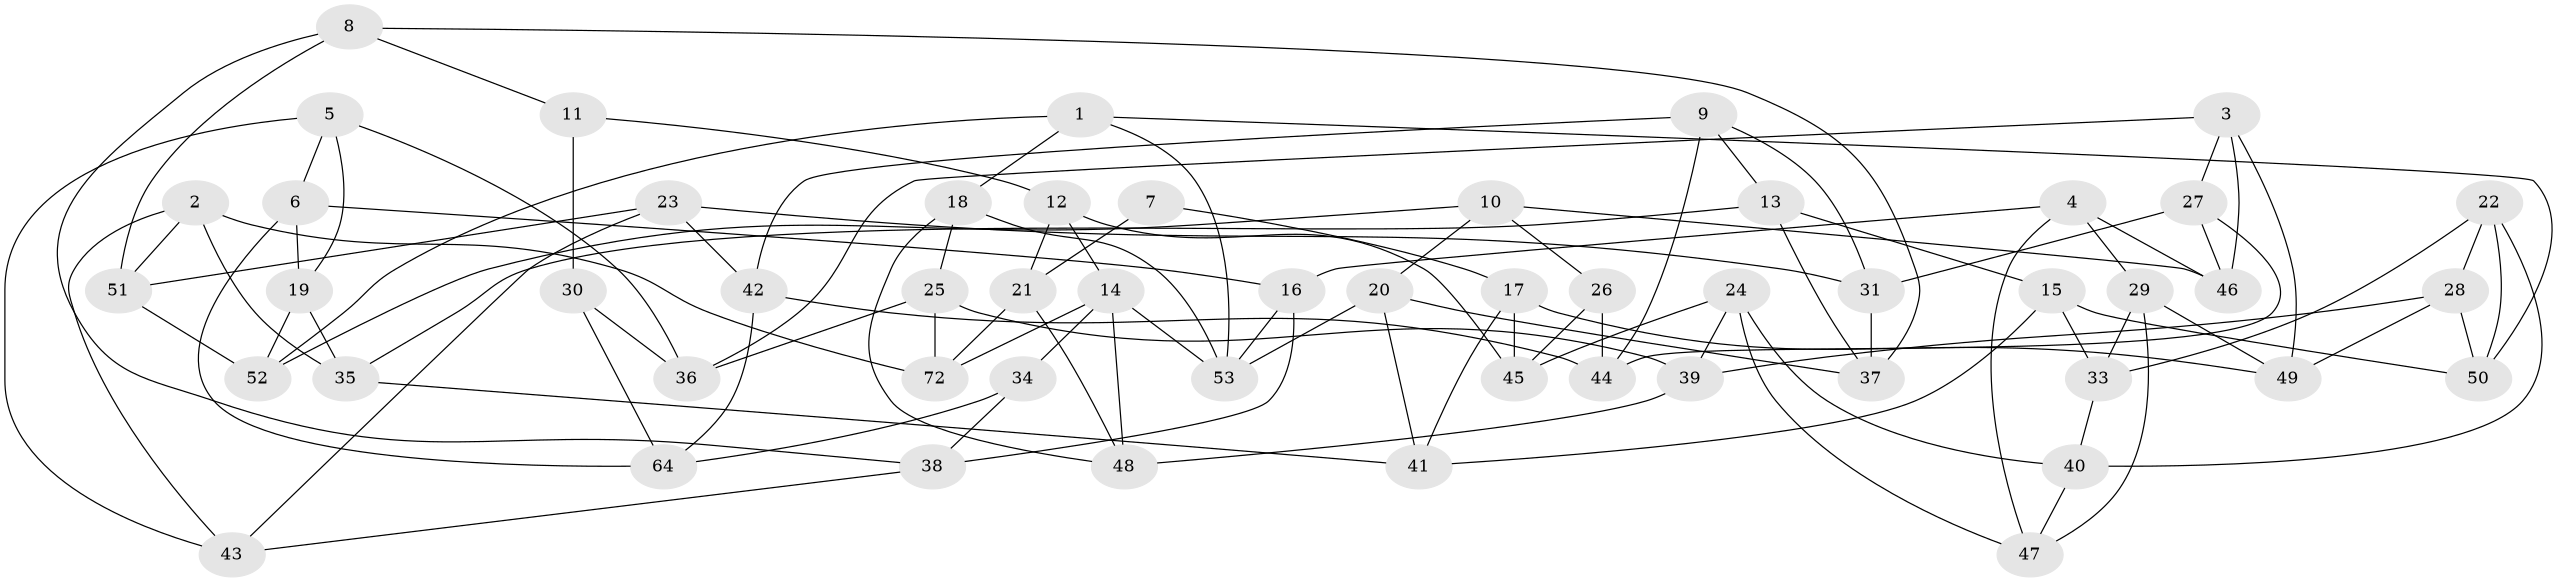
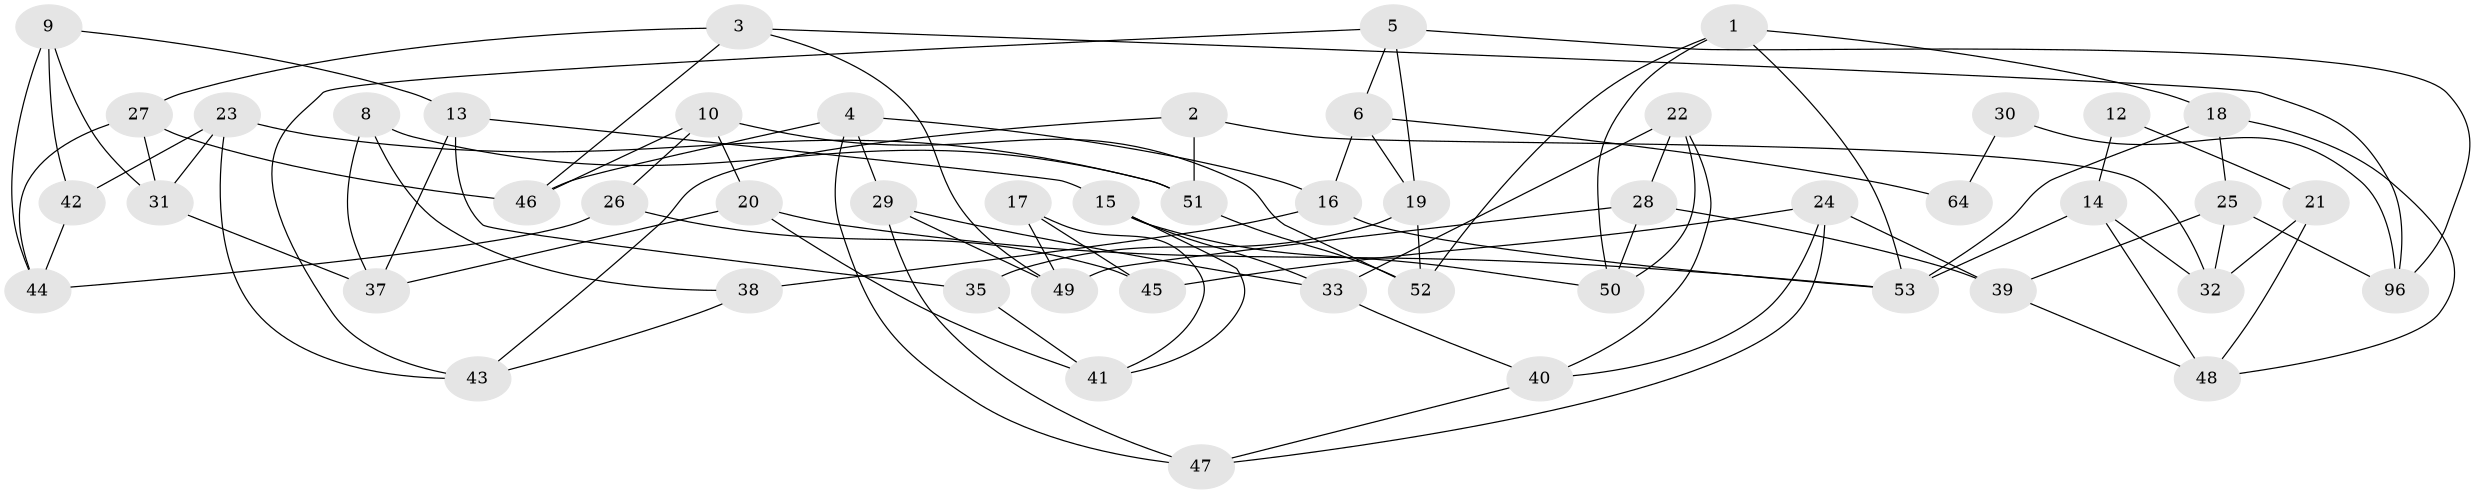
node "11": removed
node "7": removed
edge "12" -- "45": removed
edge "2" -- "35": removed
node "36": label "36" -> "96"
node "72": label "72" -> "32"
node "34": removed
edge "42" -- "64": removed
